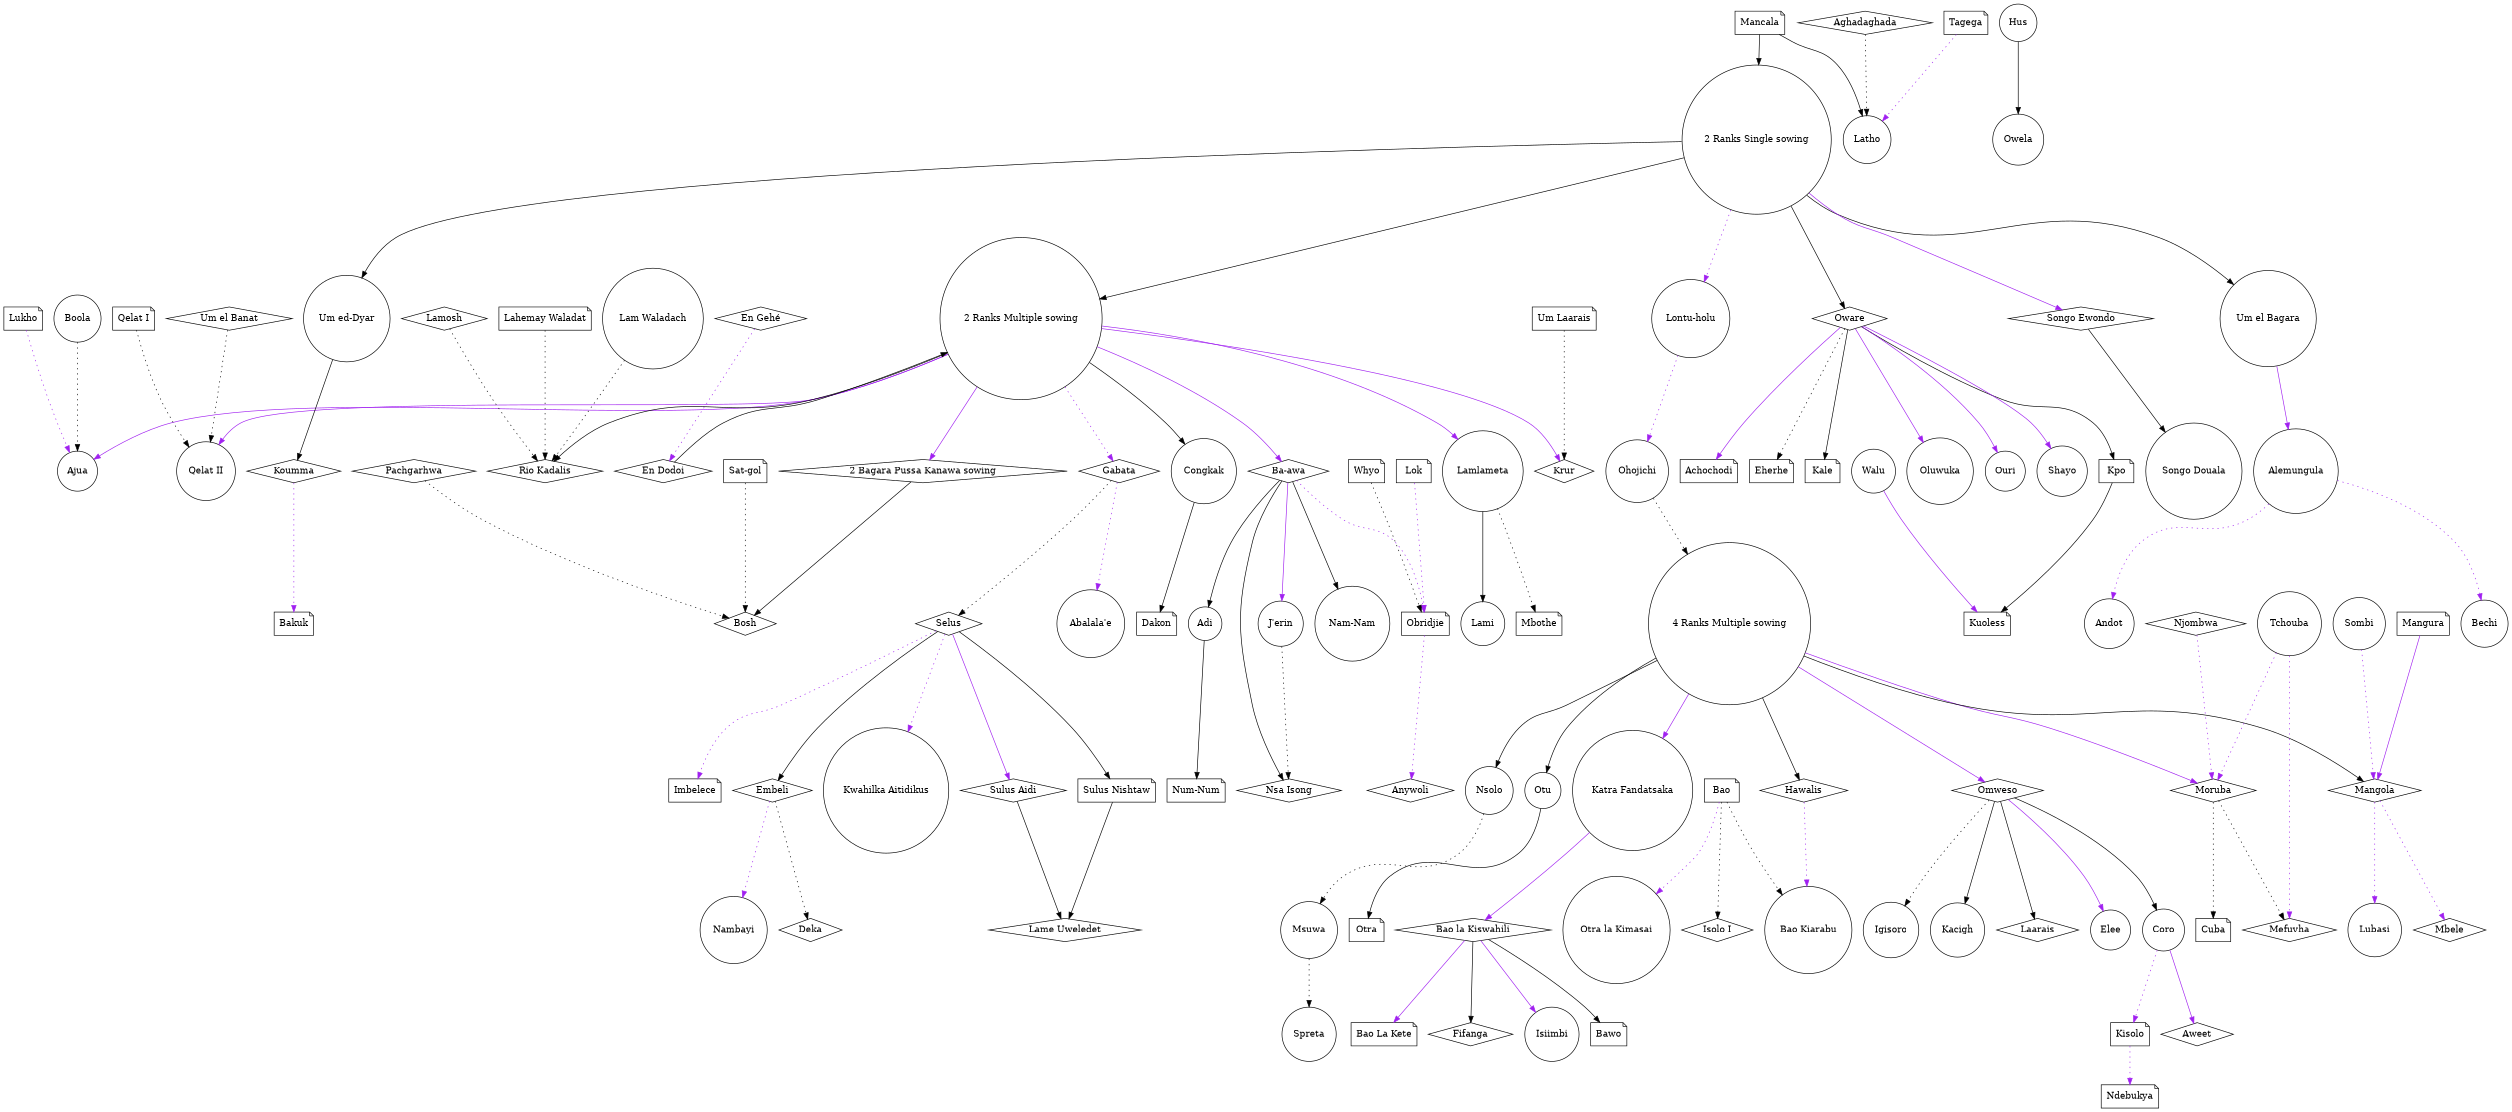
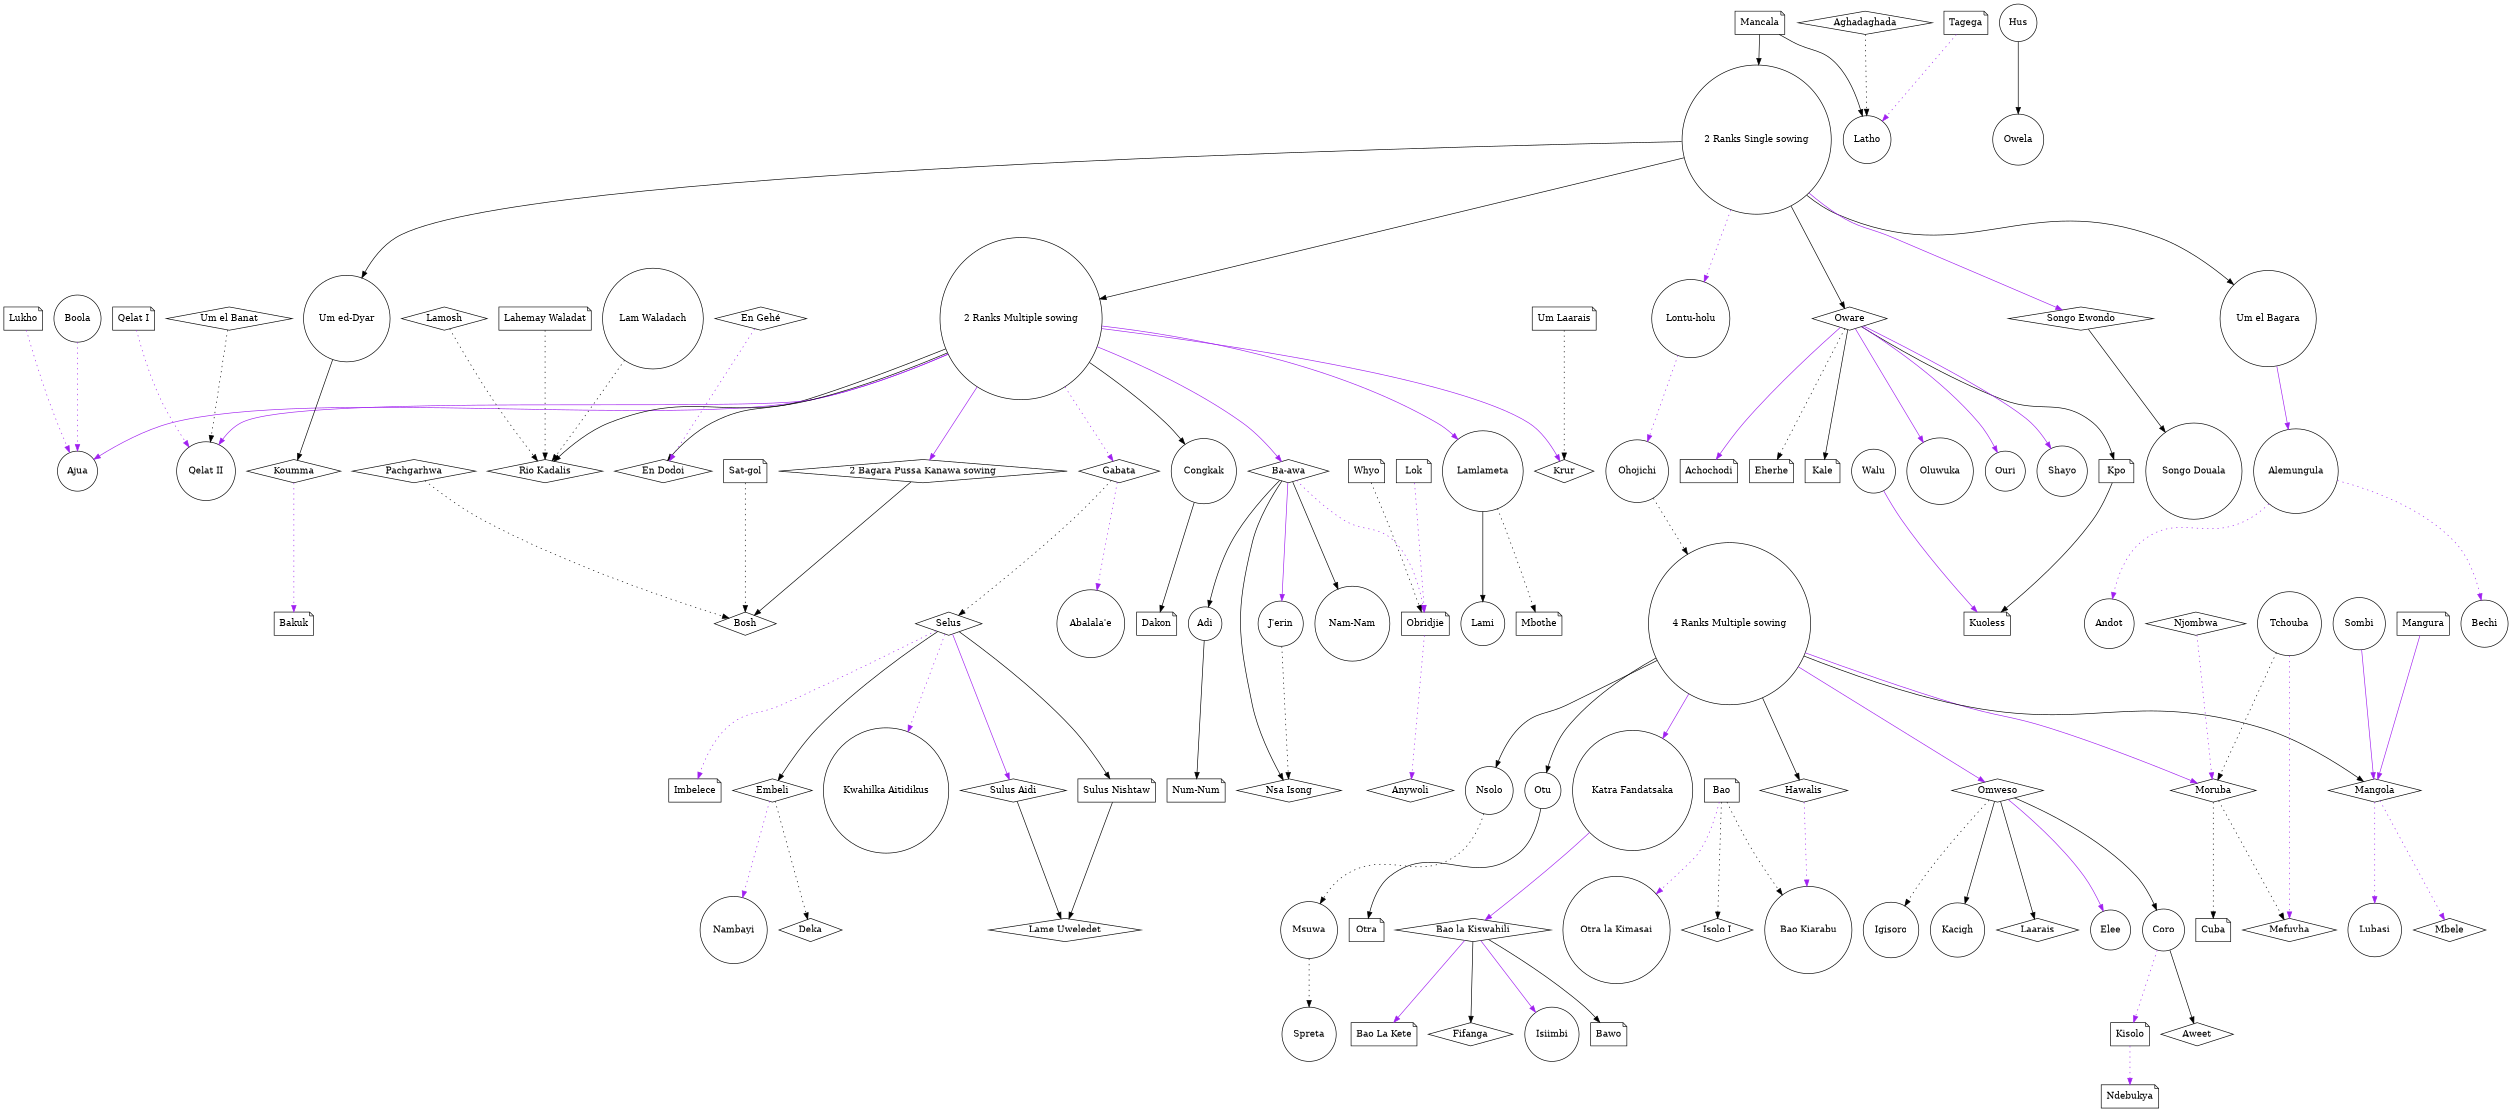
edge "Qelat I" -> "Qelat II": color black -> purple
edge "Boola" -> "Ajua": color black -> purple
edge "En Dodoi" -> "2 Ranks Multiple sowing": reversed
edge "Sombi" -> "Mangola": style dotted -> solid
edge "Tchouba" -> "Moruba": color purple -> black
edge "Coro" -> "Aweet": color purple -> black
